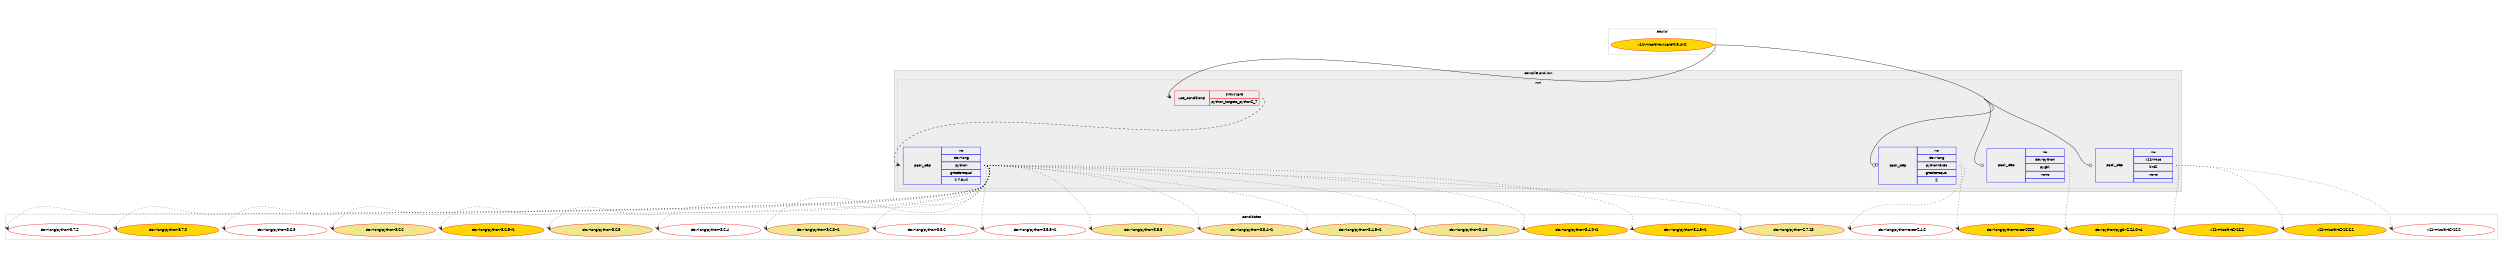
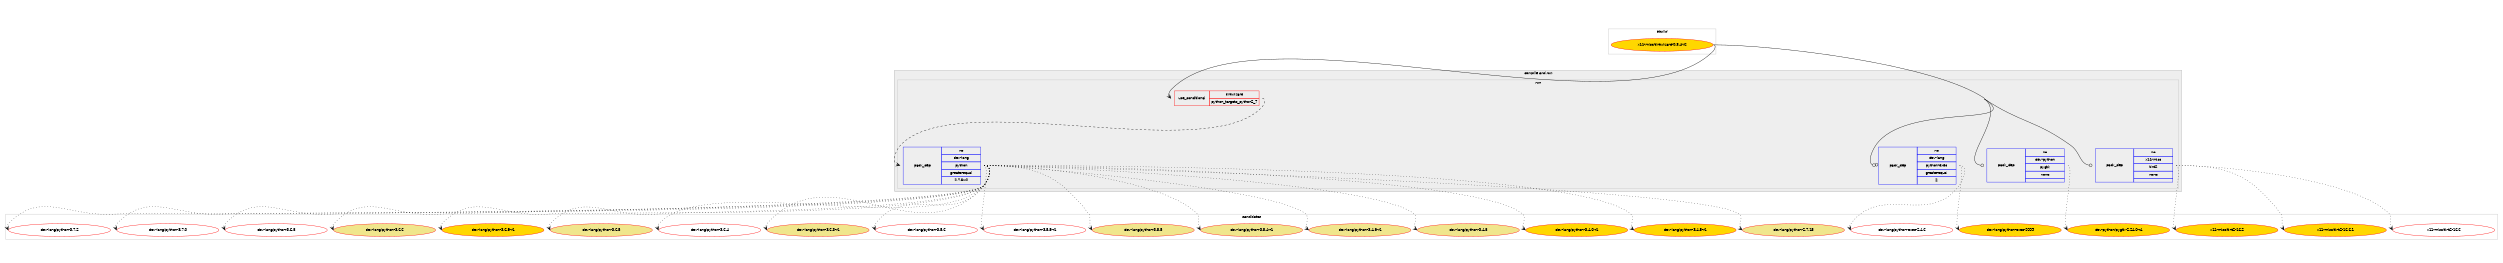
node "dev-lang/python-3.7.0": fillcolor gold -> white
node "dev-lang/python-3.4.9-r1": label "dev-lang/python-3.4.9-r1" -> "dev-lang/python-3.4.6-r1"
